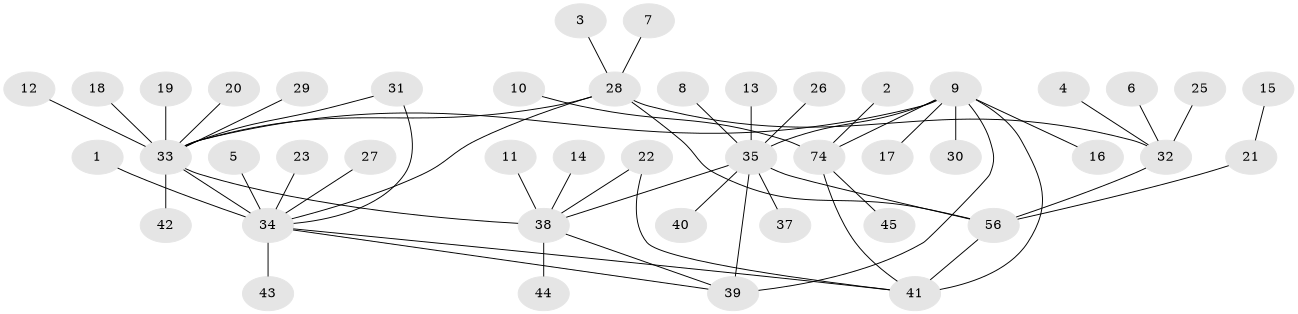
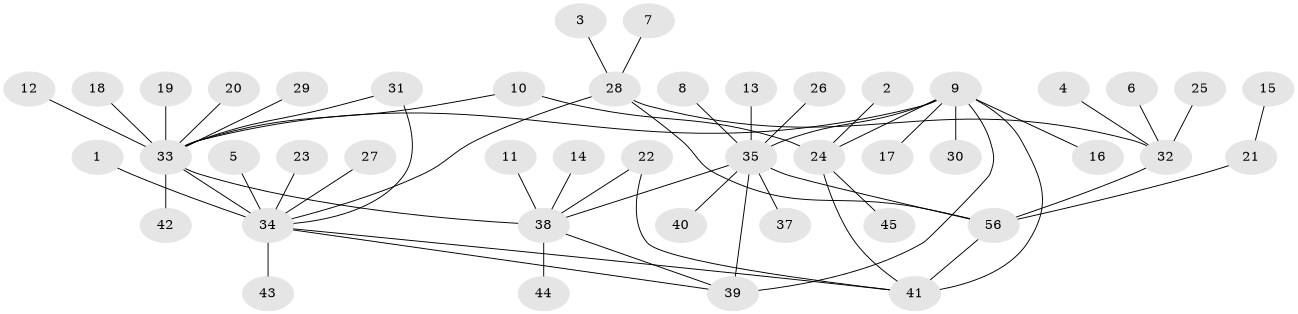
edge "28" -- "33": now "10" -- "33"
node "74": label "74" -> "24"
